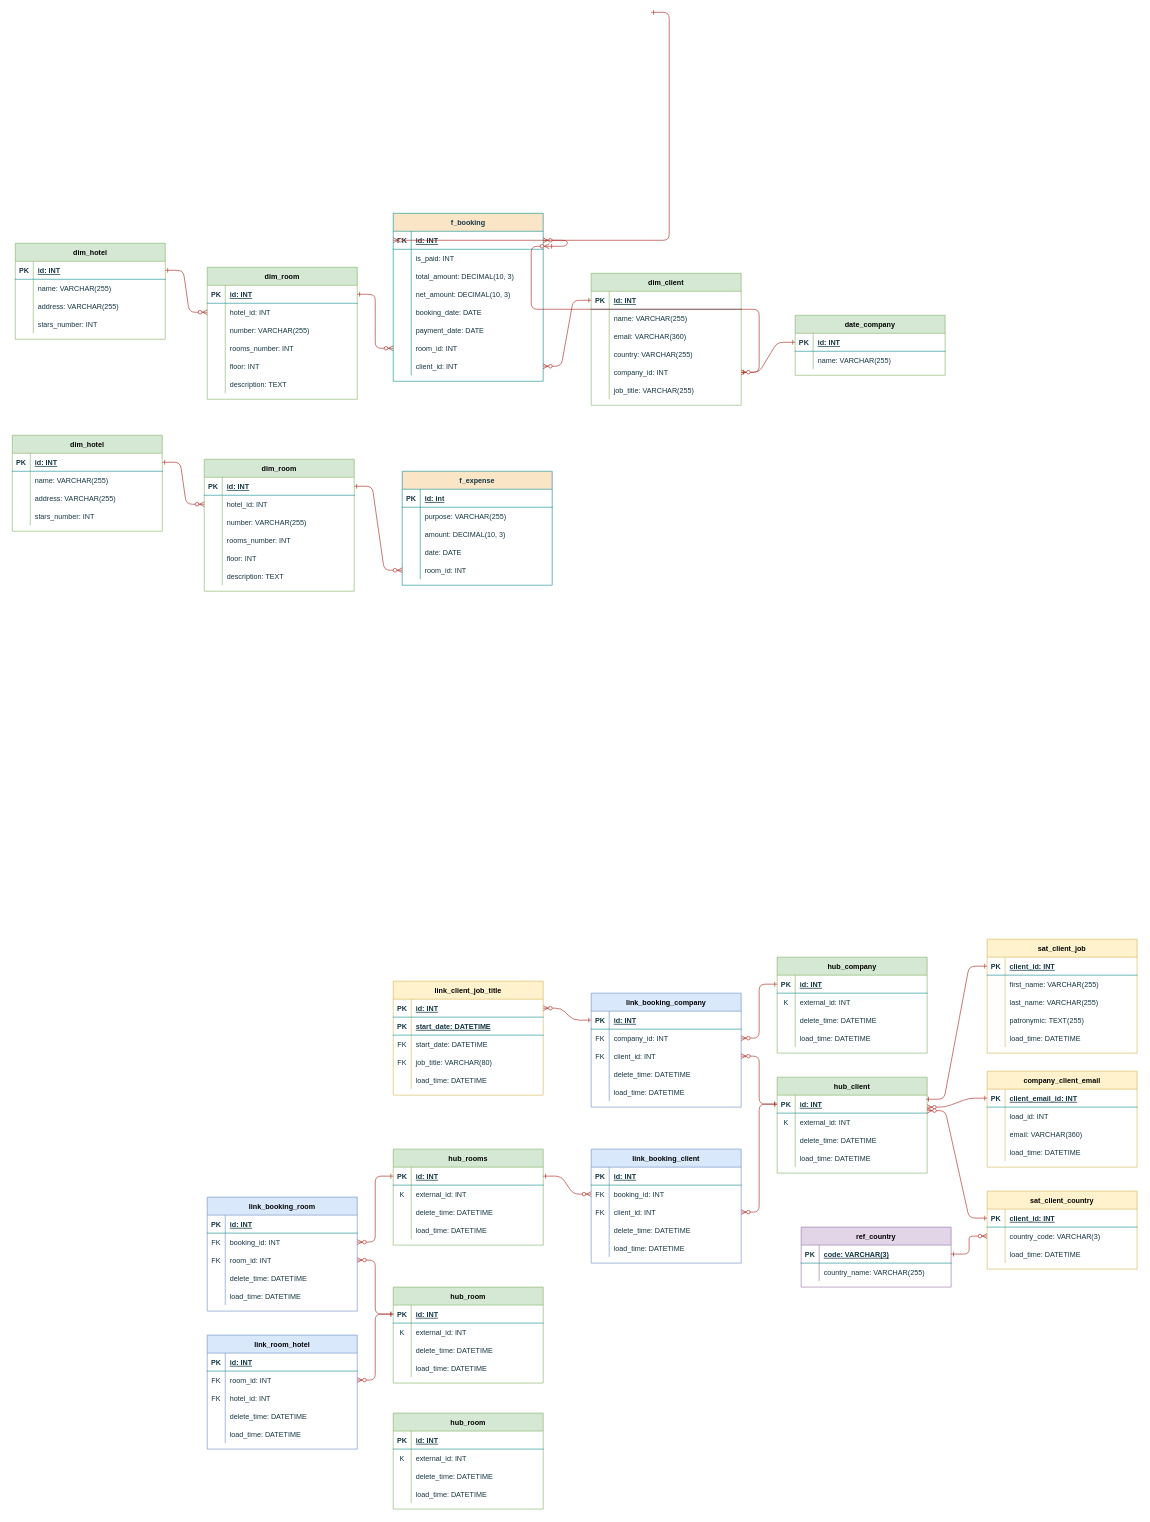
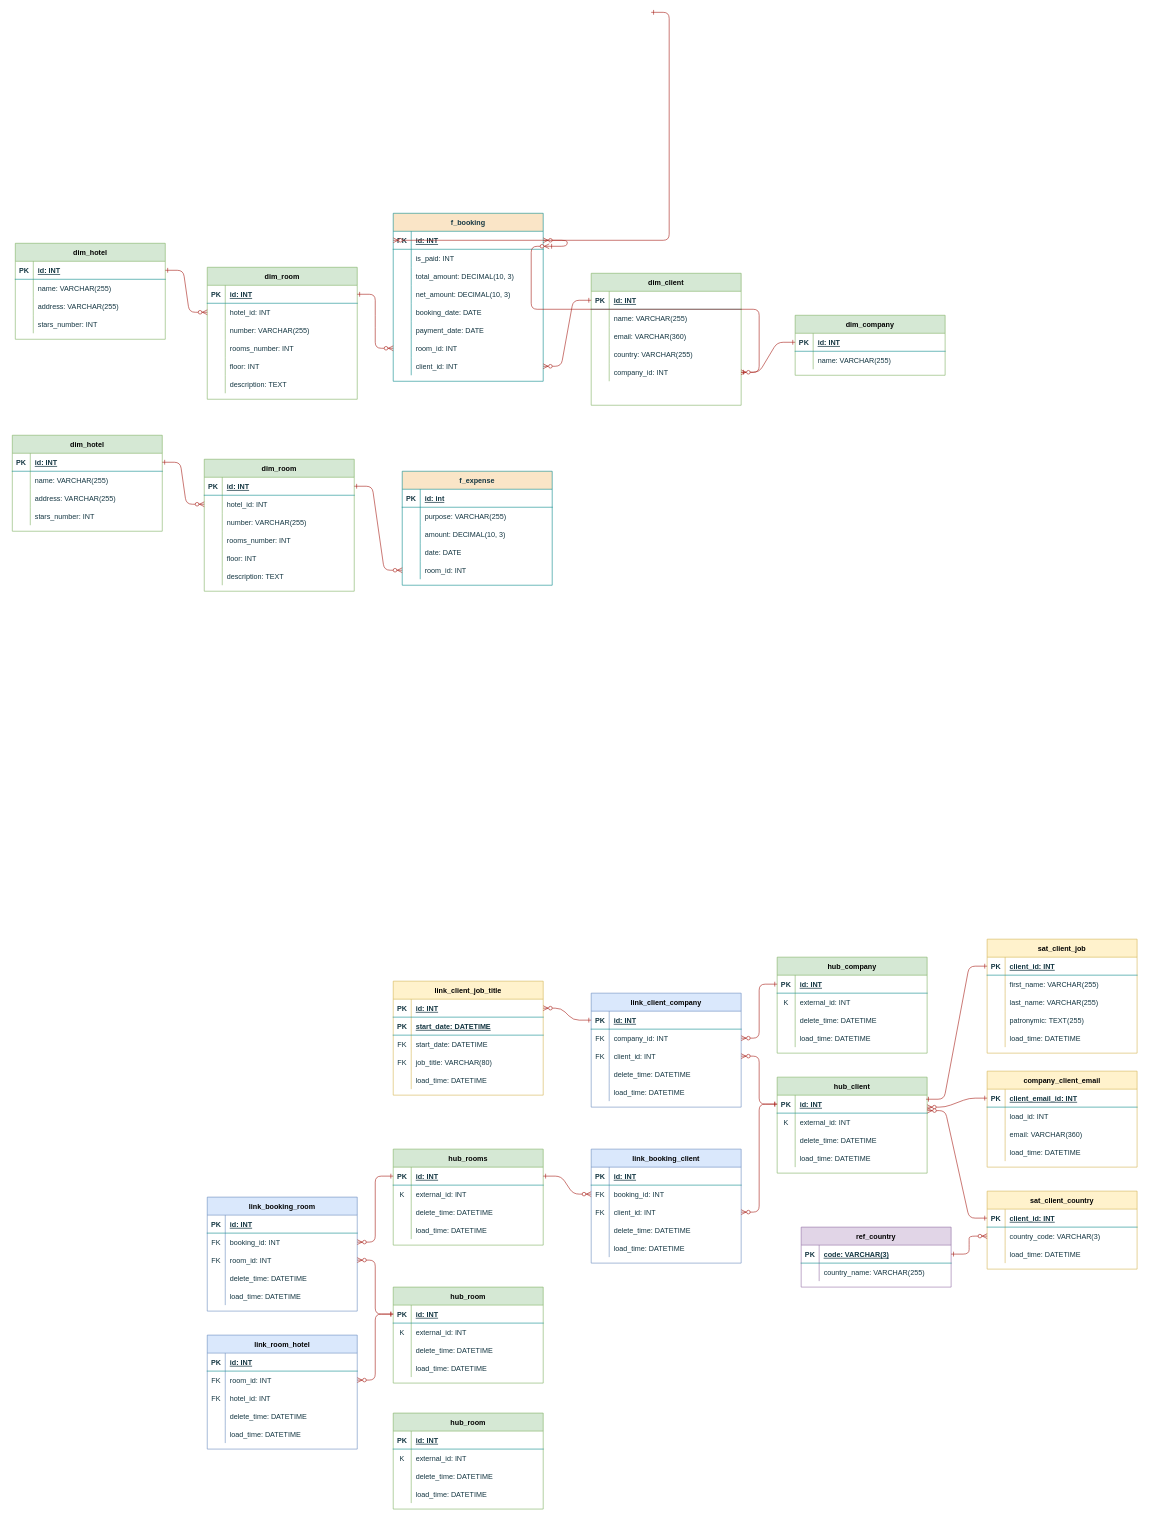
node "date_company": label "date_company" -> "dim_company"
node "job_title: VARCHAR(255)": removed
node "link_booking_company": label "link_booking_company" -> "link_client_company"
